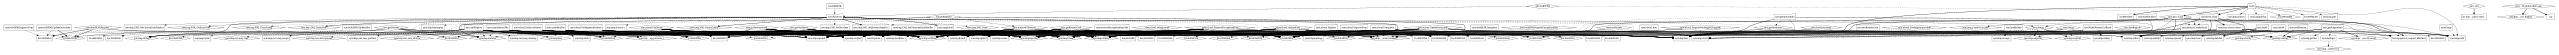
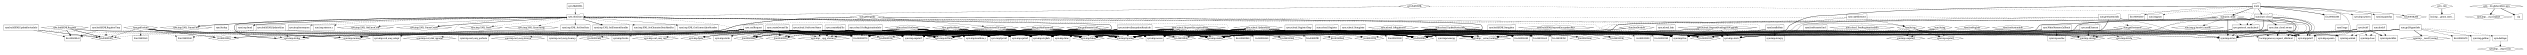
node "sym.Strdup": added
